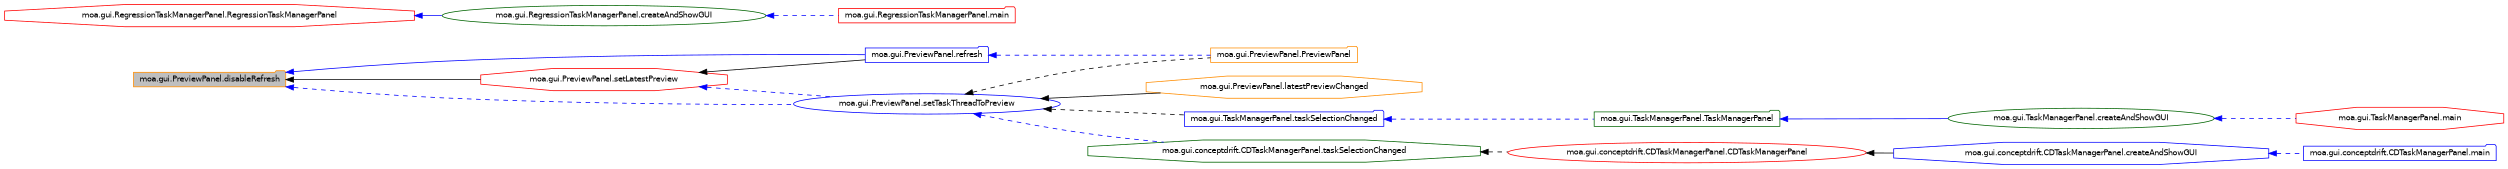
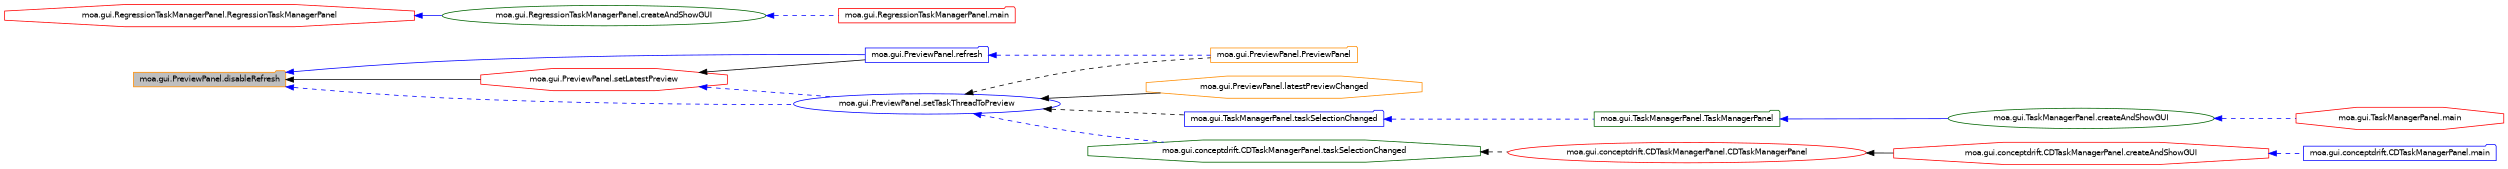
node "moa.gui.conceptdrift.CDTaskManagerPanel.createAndShowGUI": color blue -> red
